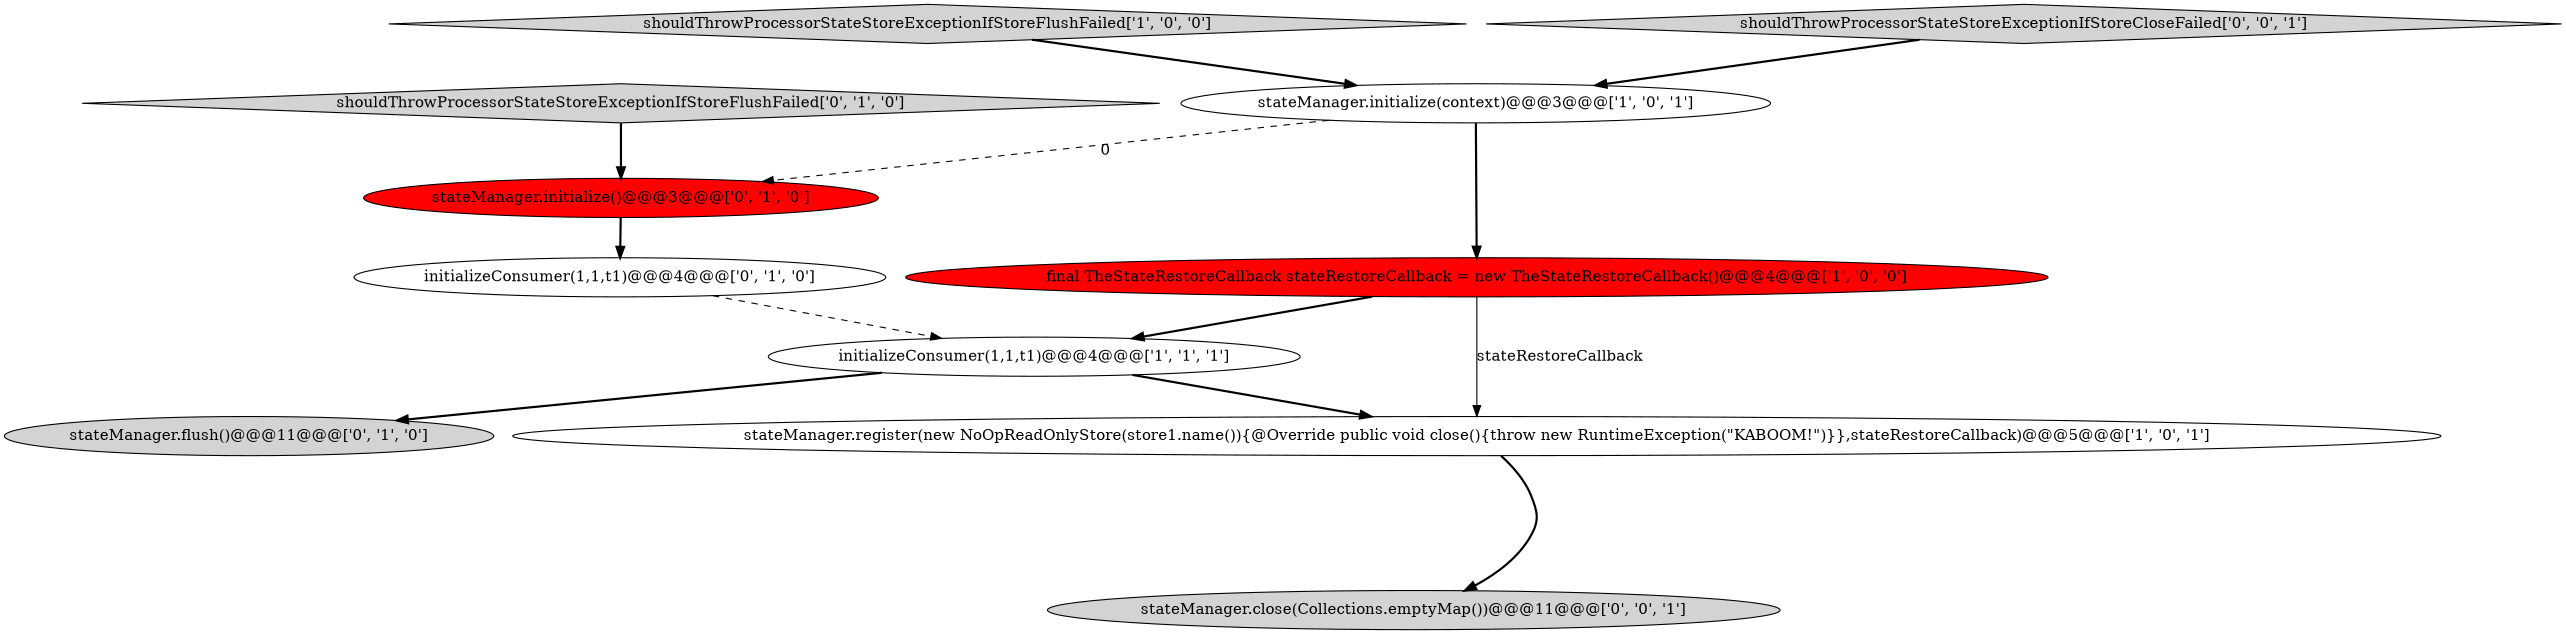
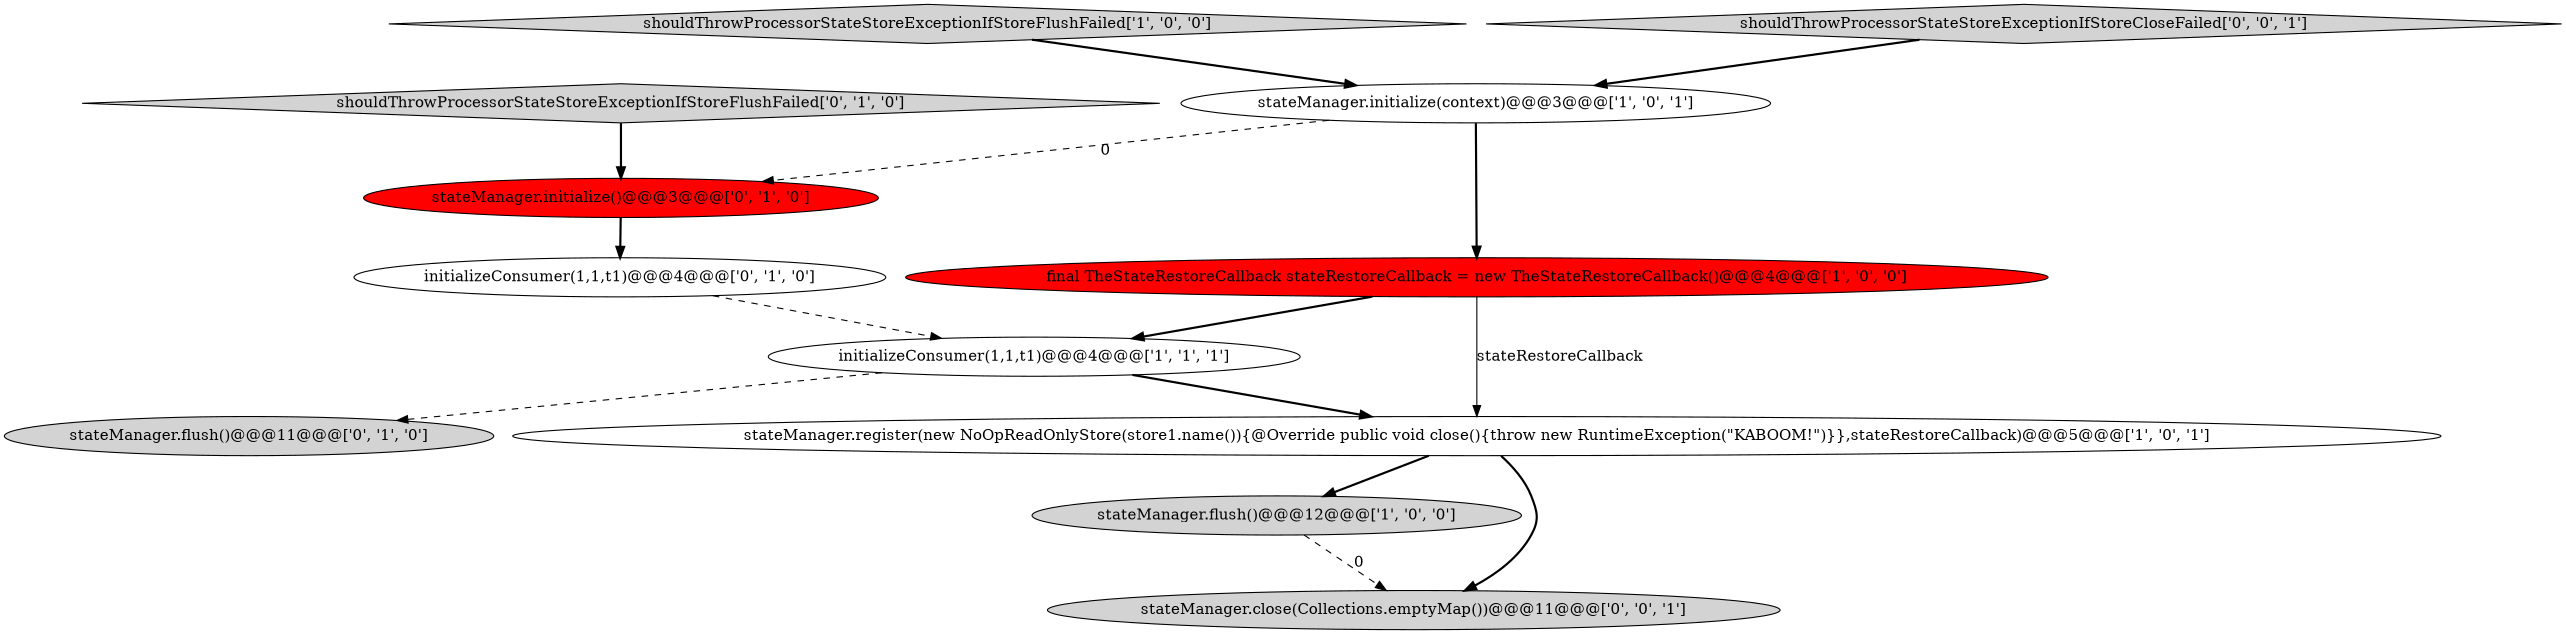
edge "initializeConsumer(1,1,t1)@@@4@@@['1', '1', '1']" -> "stateManager.flush()@@@11@@@['0', '1', '0']": style bold -> dashed
node "stateManager.flush()@@@12@@@['1', '0', '0']": added
